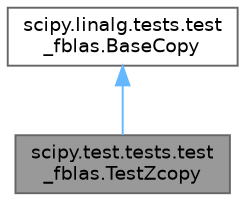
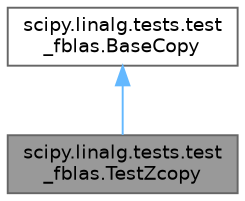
node "scipy.test.tests.test _fblas.TestZcopy": label "scipy.test.tests.test _fblas.TestZcopy" -> "scipy.linalg.tests.test _fblas.TestZcopy"
